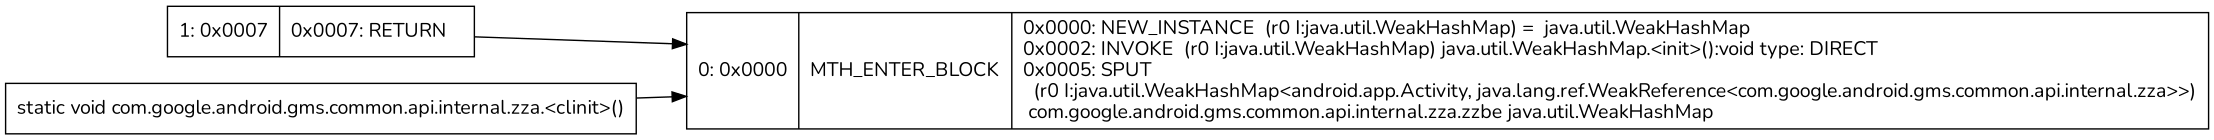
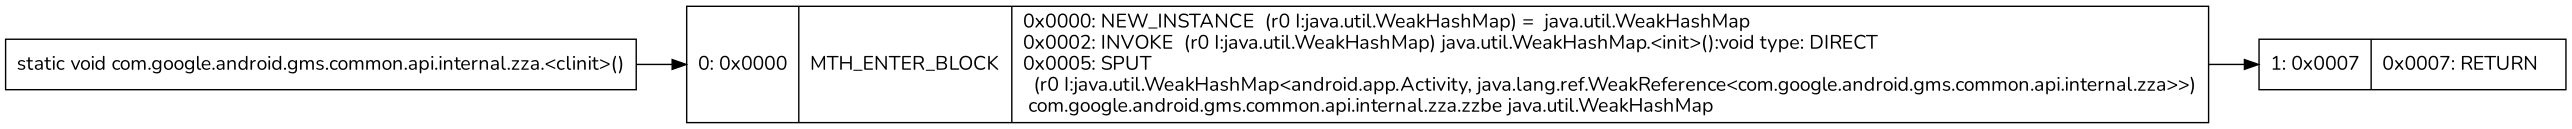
edge "1: 0x0007" -> "0: 0x0000": reversed
